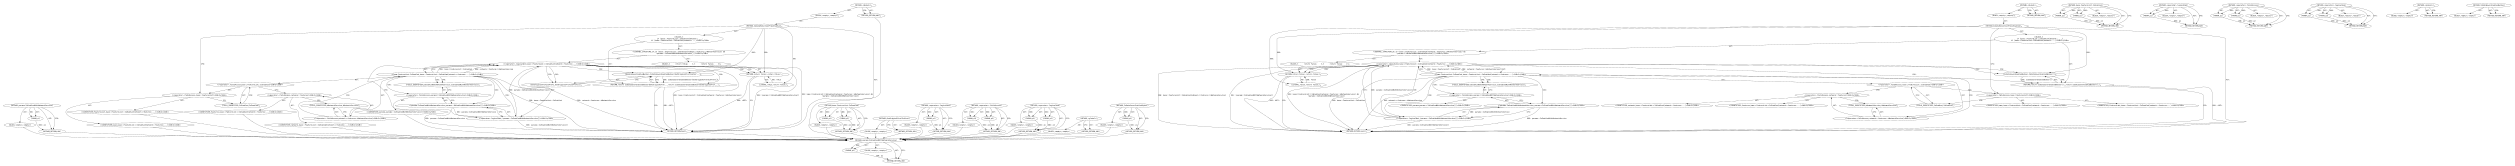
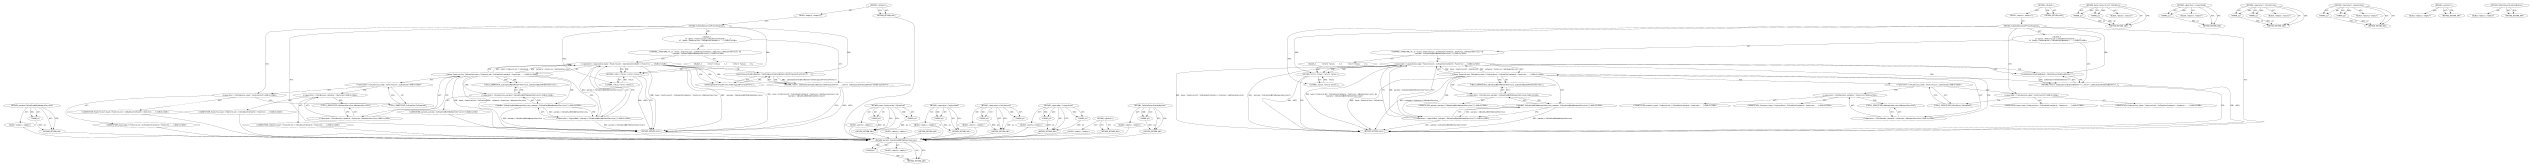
node "(METHOD,GetOriginalProfilePrefs)": removed
